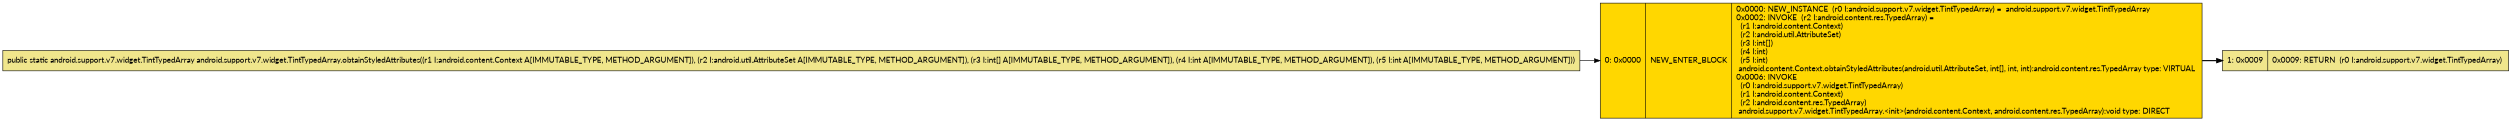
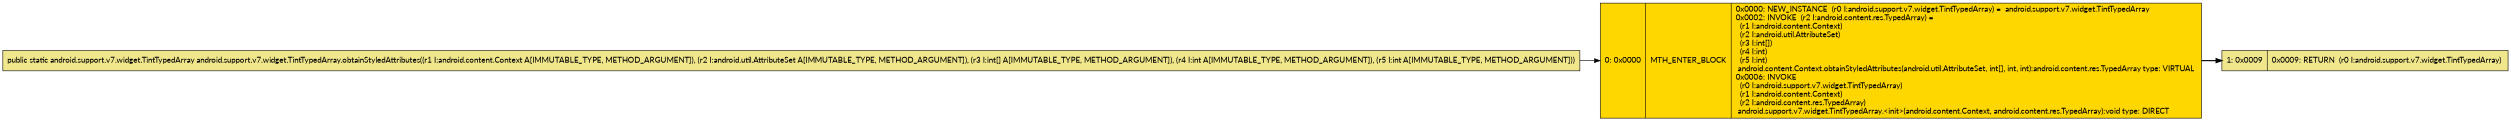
node "0: 0x0000": text "NEW_ENTER_BLOCK" -> "MTH_ENTER_BLOCK"
